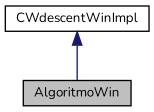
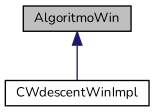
edge "AlgoritmoWin" -> "CWdescentWinImpl": reversed
